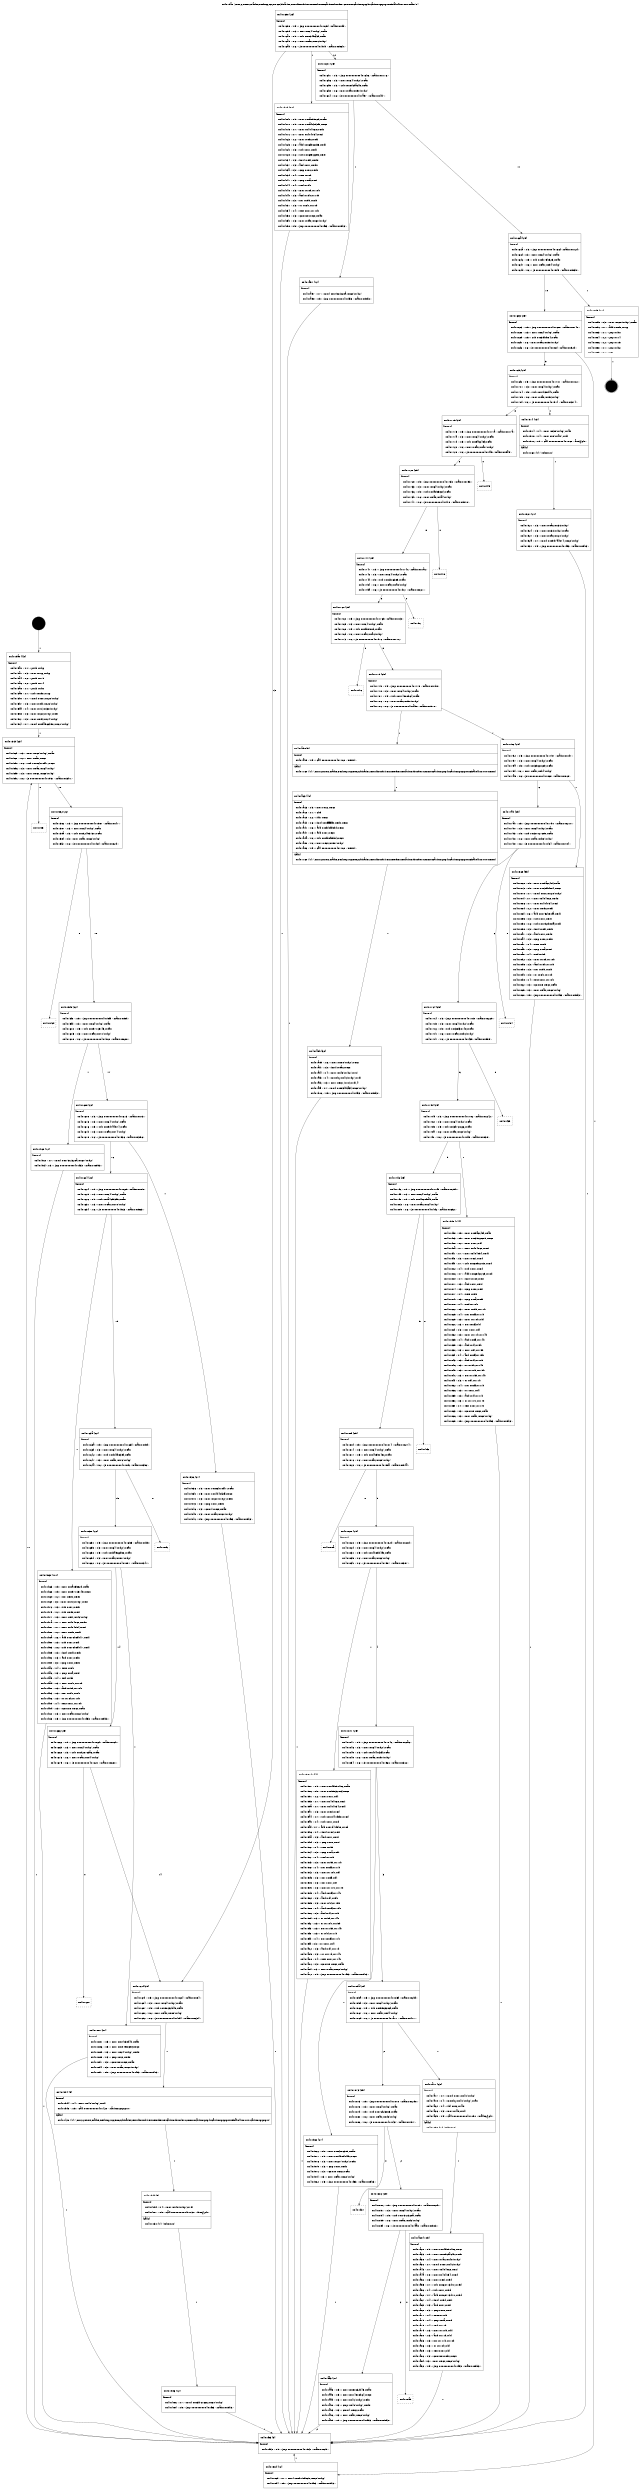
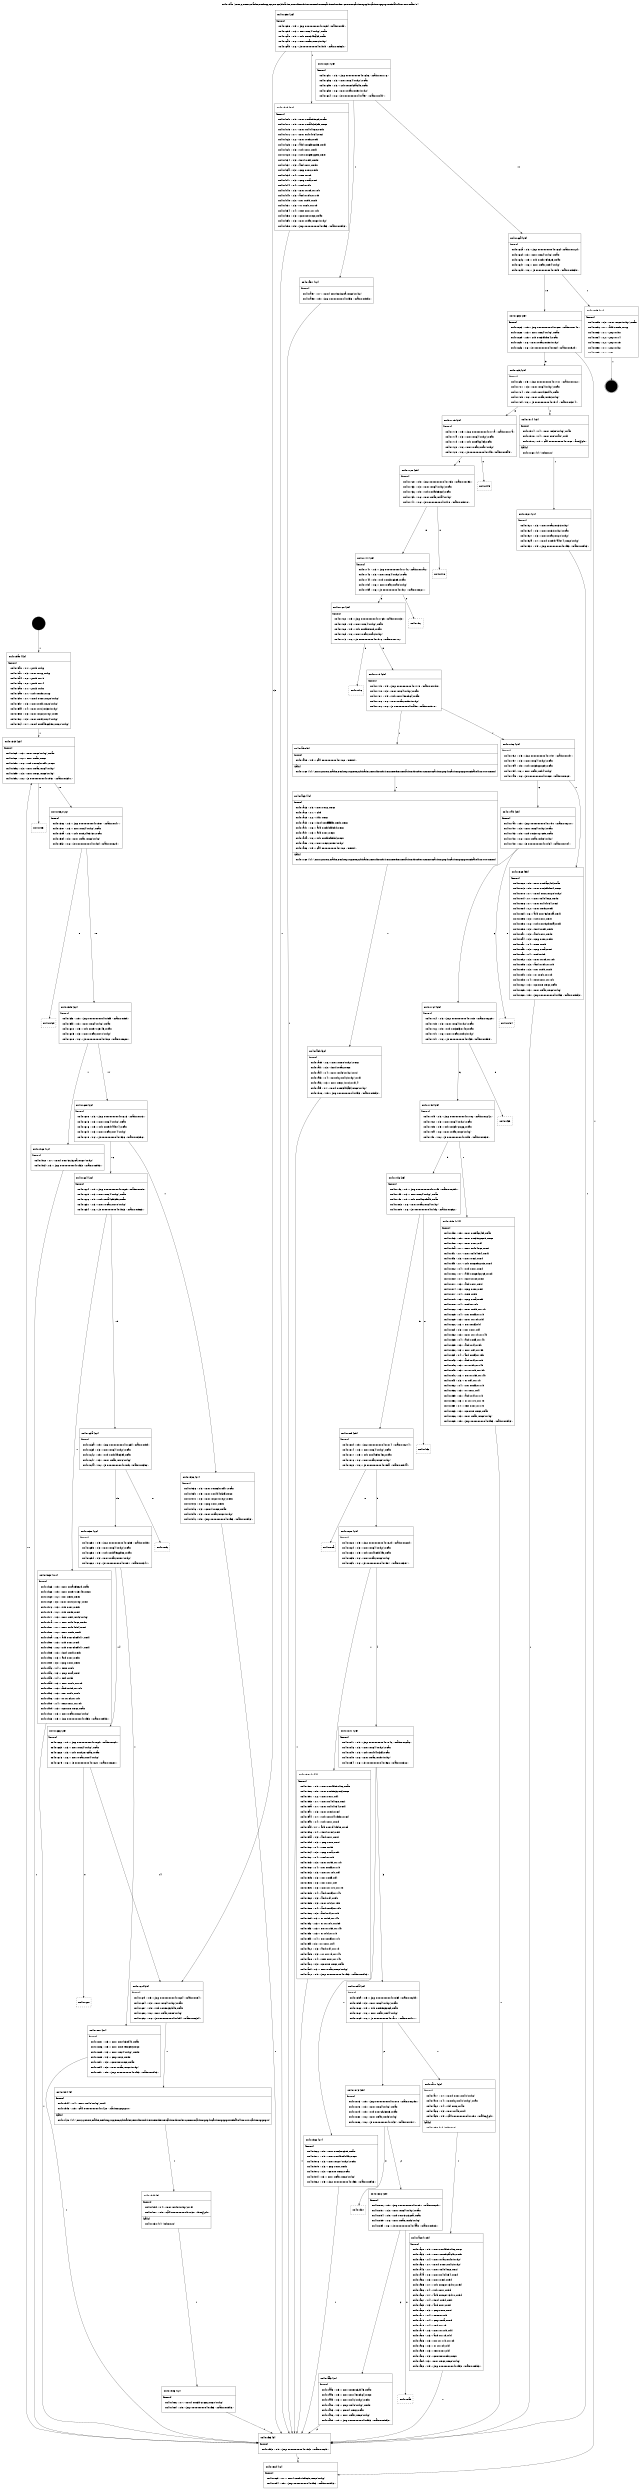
edge "0x401698 [25]" -> "0x4016b1 [25]": removed, label "12"
edge "0x401ecd [12]" -> "0x401f53 [5]": reversed
